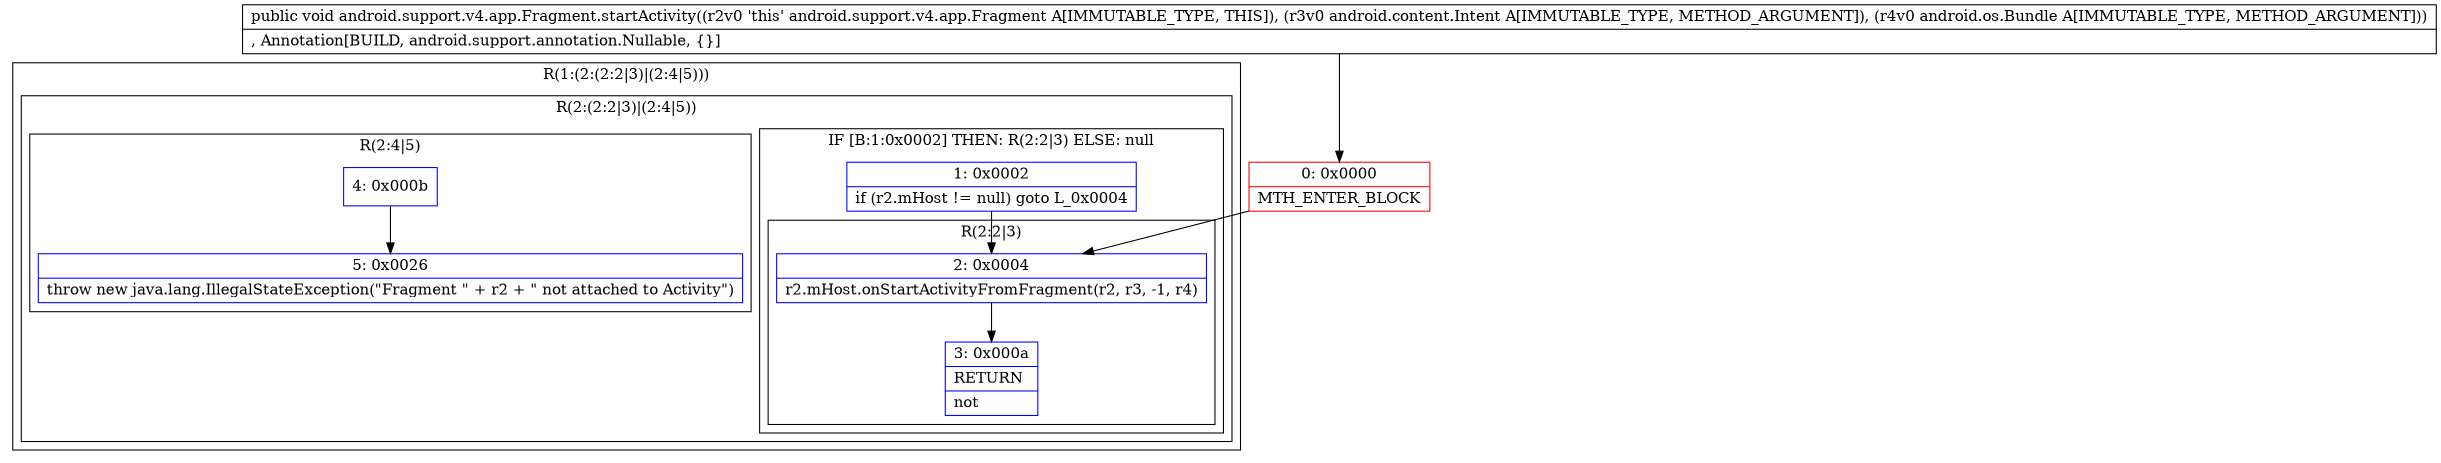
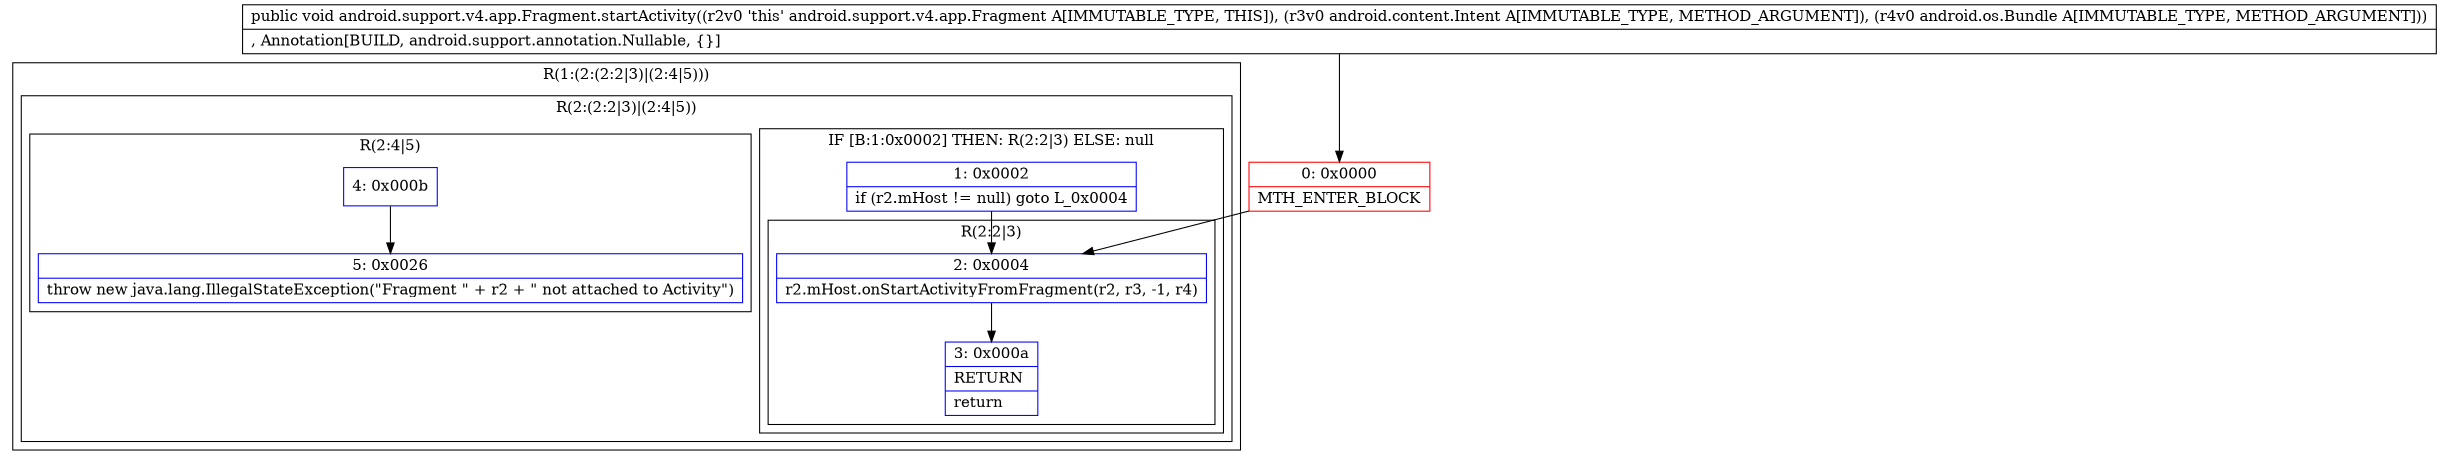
node "3: 0x000a": text "not" -> "return"
